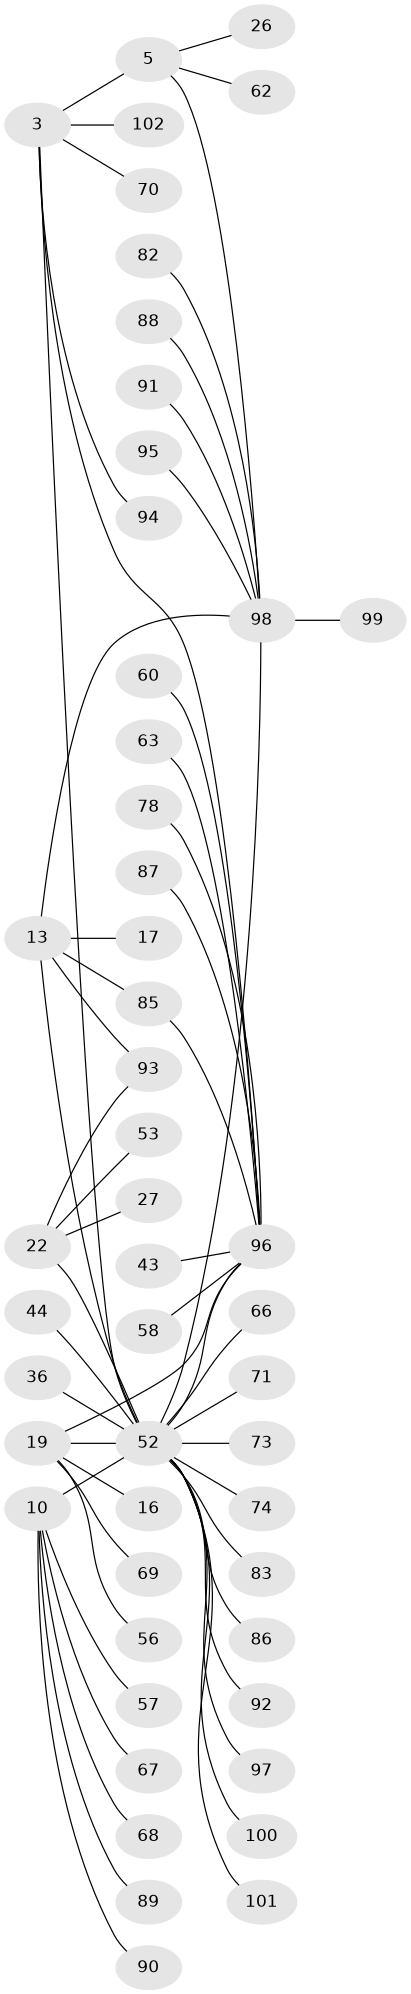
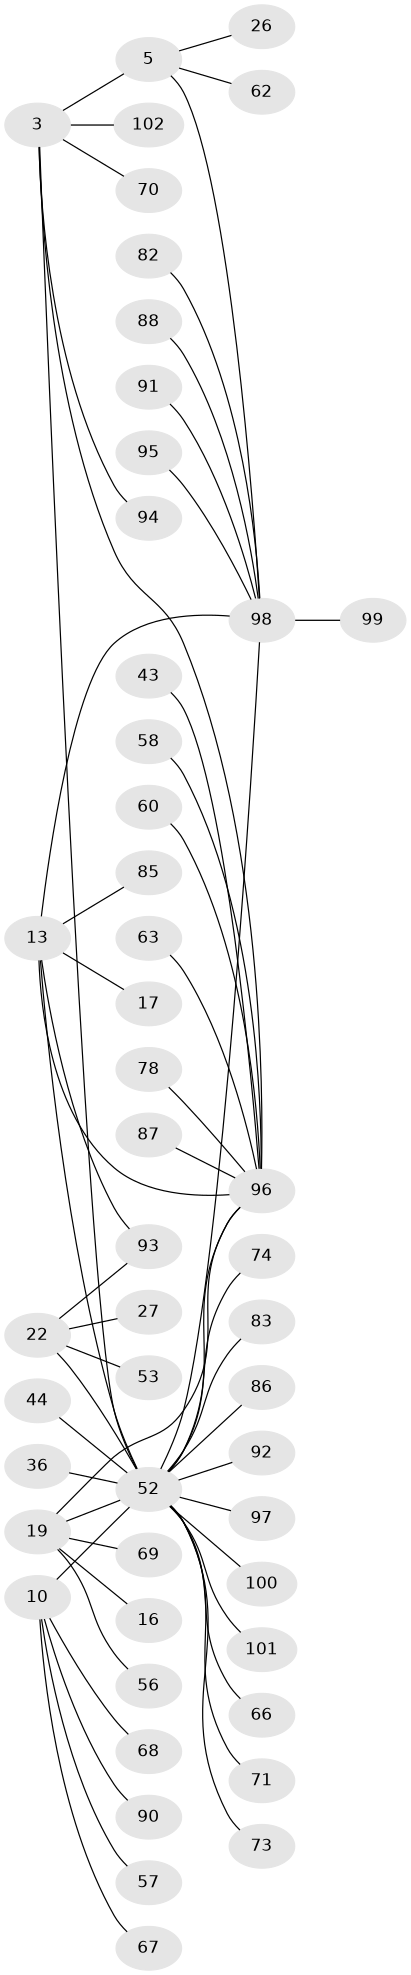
edge "85" -- "96": now "13" -- "96"
node "89": removed
